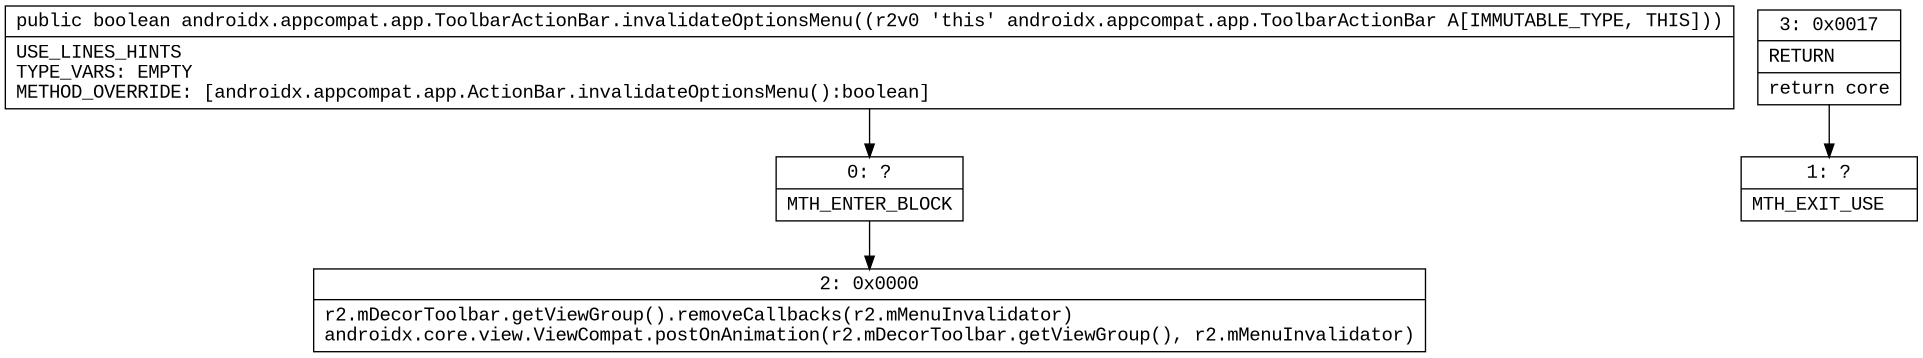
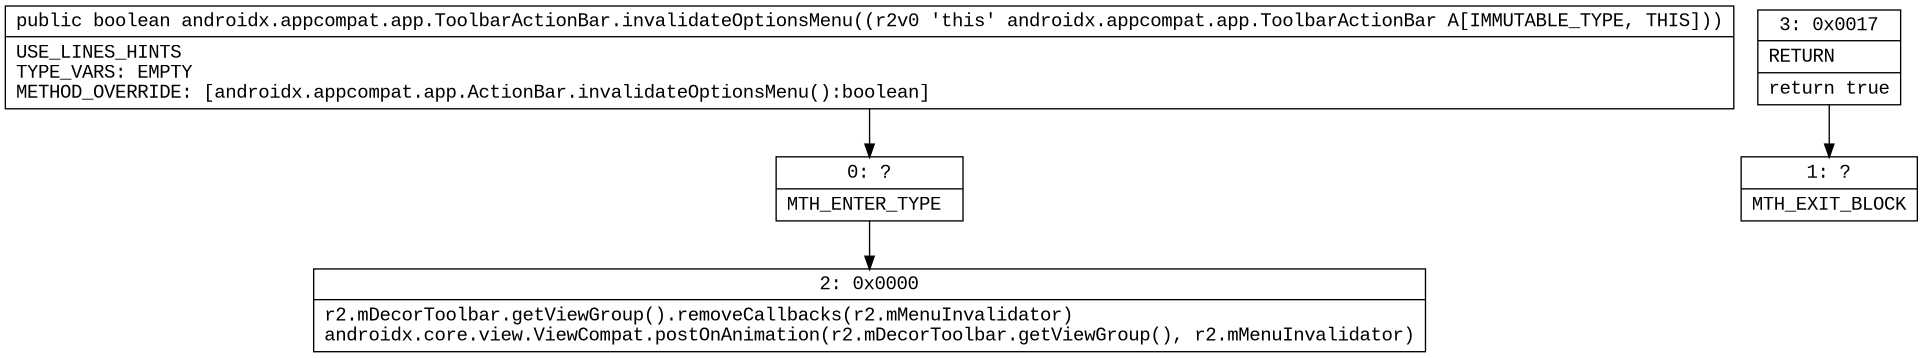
node "3: 0x0017": text "return core" -> "return true"
node "0: ?": text "MTH_ENTER_BLOCK" -> "MTH_ENTER_TYPE"
node "1: ?": text "MTH_EXIT_USE" -> "MTH_EXIT_BLOCK"
